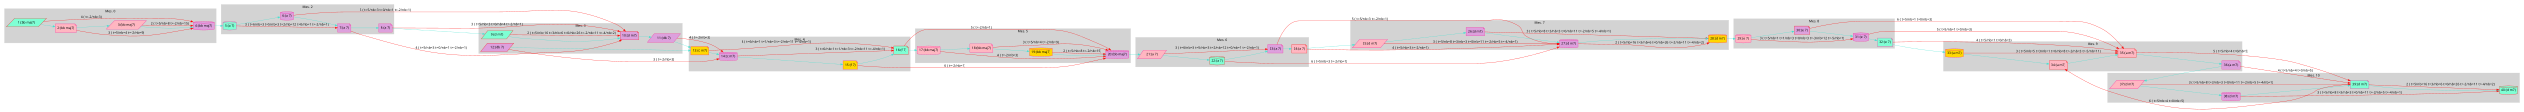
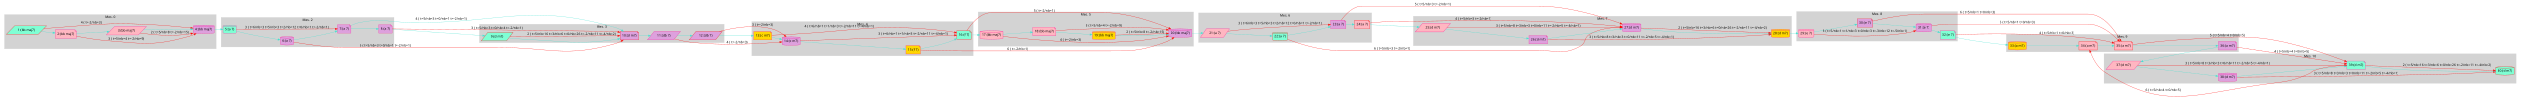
edge "11:(db 7)" -> "13:(c m7)": now "11:(db 7)" -> "12:(db 7)"
edge "33:(a m7)" -> "35:(a m7)": removed, label "3 ( t=5/nb=5 t=3/nb=1 t=0/nb=8 t=-2/nb=3 t=-5/nb=11)"
edge "7:(a 7)" -> "10:(d m7)": color red -> turquoise
